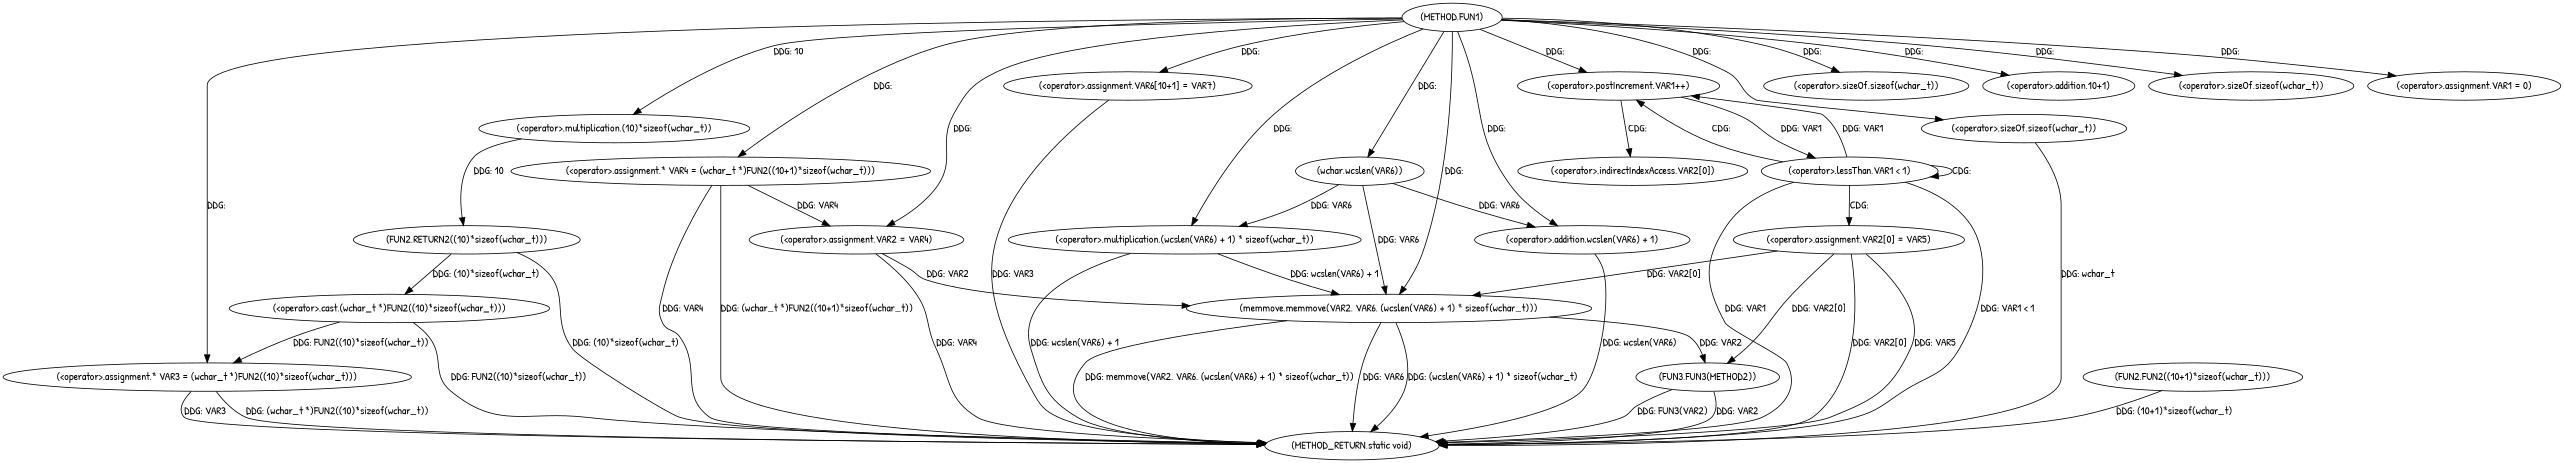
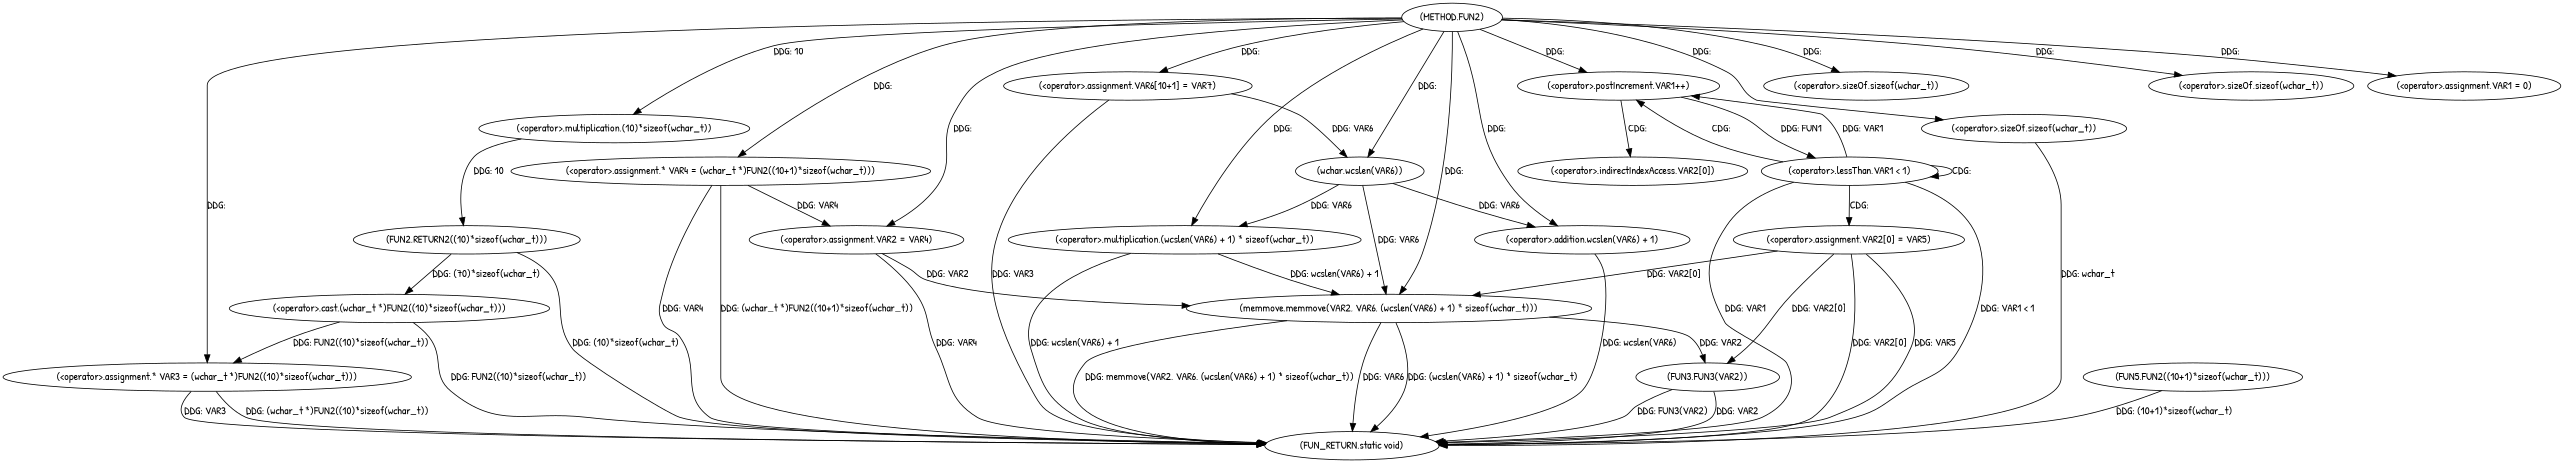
node "(METHOD,FUN1)": label "(METHOD,FUN1)" -> "(METHOD,FUN2)"
node "(<operator>.addition,10+1)": removed
edge "(<operator>.assignment,VAR6[10+1] = VAR7)" -> "(wchar,wcslen(VAR6))": added, label "DDG: VAR6"
edge "(<operator>.postIncrement,VAR1++)" -> "(<operator>.lessThan,VAR1 < 1)": label "DDG: VAR1" -> "DDG: FUN1"
edge "(FUN2,RETURN2((10)*sizeof(wchar_t)))" -> "(<operator>.cast,(wchar_t *)FUN2((10)*sizeof(wchar_t)))": label "DDG: (10)*sizeof(wchar_t)" -> "DDG: (70)*sizeof(wchar_t)"
node "(FUN3,FUN3(METHOD2))": label "(FUN3,FUN3(METHOD2))" -> "(FUN3,FUN3(VAR2))"
node "(FUN2,FUN2((10+1)*sizeof(wchar_t)))": label "(FUN2,FUN2((10+1)*sizeof(wchar_t)))" -> "(FUN5,FUN2((10+1)*sizeof(wchar_t)))"
node "(METHOD_RETURN,static void)": label "(METHOD_RETURN,static void)" -> "(FUN_RETURN,static void)"
